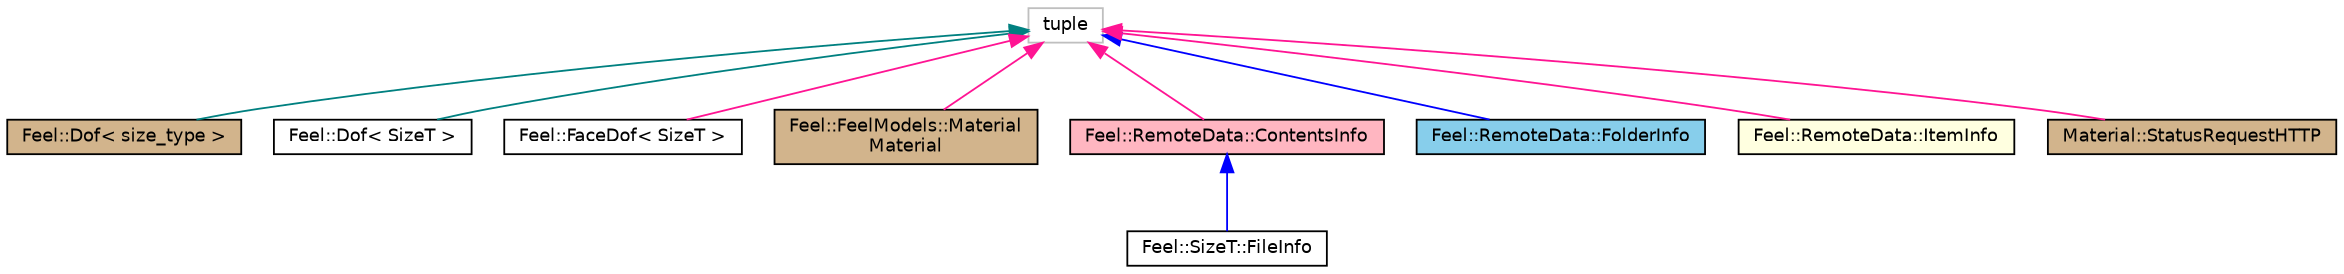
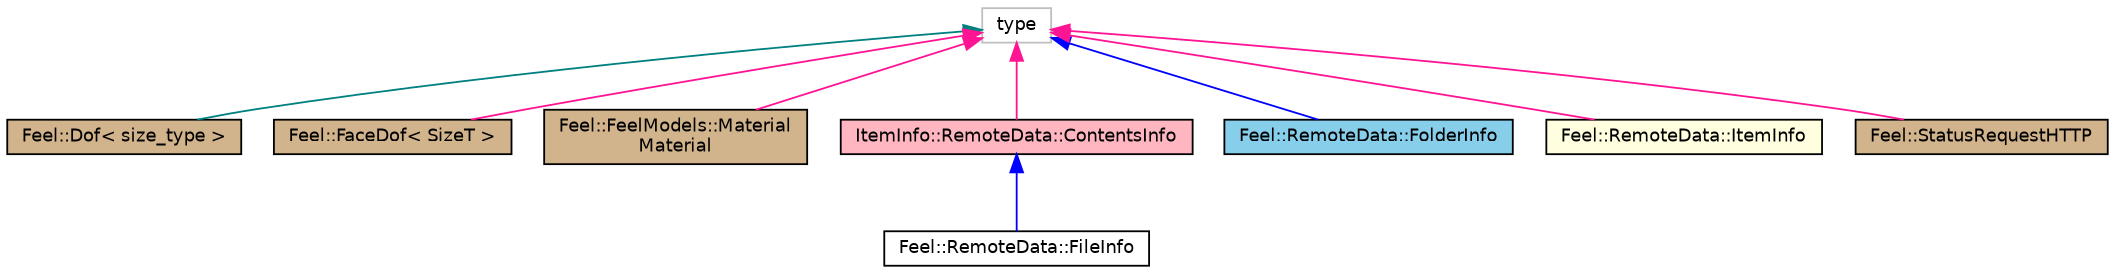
node "tuple": label "tuple" -> "type"
node "Feel::Dof< SizeT >": removed
node "Feel::FaceDof< SizeT >": fillcolor white -> tan
node "Feel::RemoteData::ContentsInfo": label "Feel::RemoteData::ContentsInfo" -> "ItemInfo::RemoteData::ContentsInfo"
node "Material::StatusRequestHTTP": label "Material::StatusRequestHTTP" -> "Feel::StatusRequestHTTP"
node "Feel::SizeT::FileInfo": label "Feel::SizeT::FileInfo" -> "Feel::RemoteData::FileInfo"
